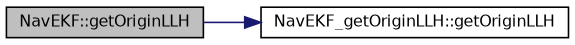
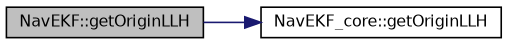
node "NavEKF_getOriginLLH::getOriginLLH": label "NavEKF_getOriginLLH::getOriginLLH" -> "NavEKF_core::getOriginLLH"
